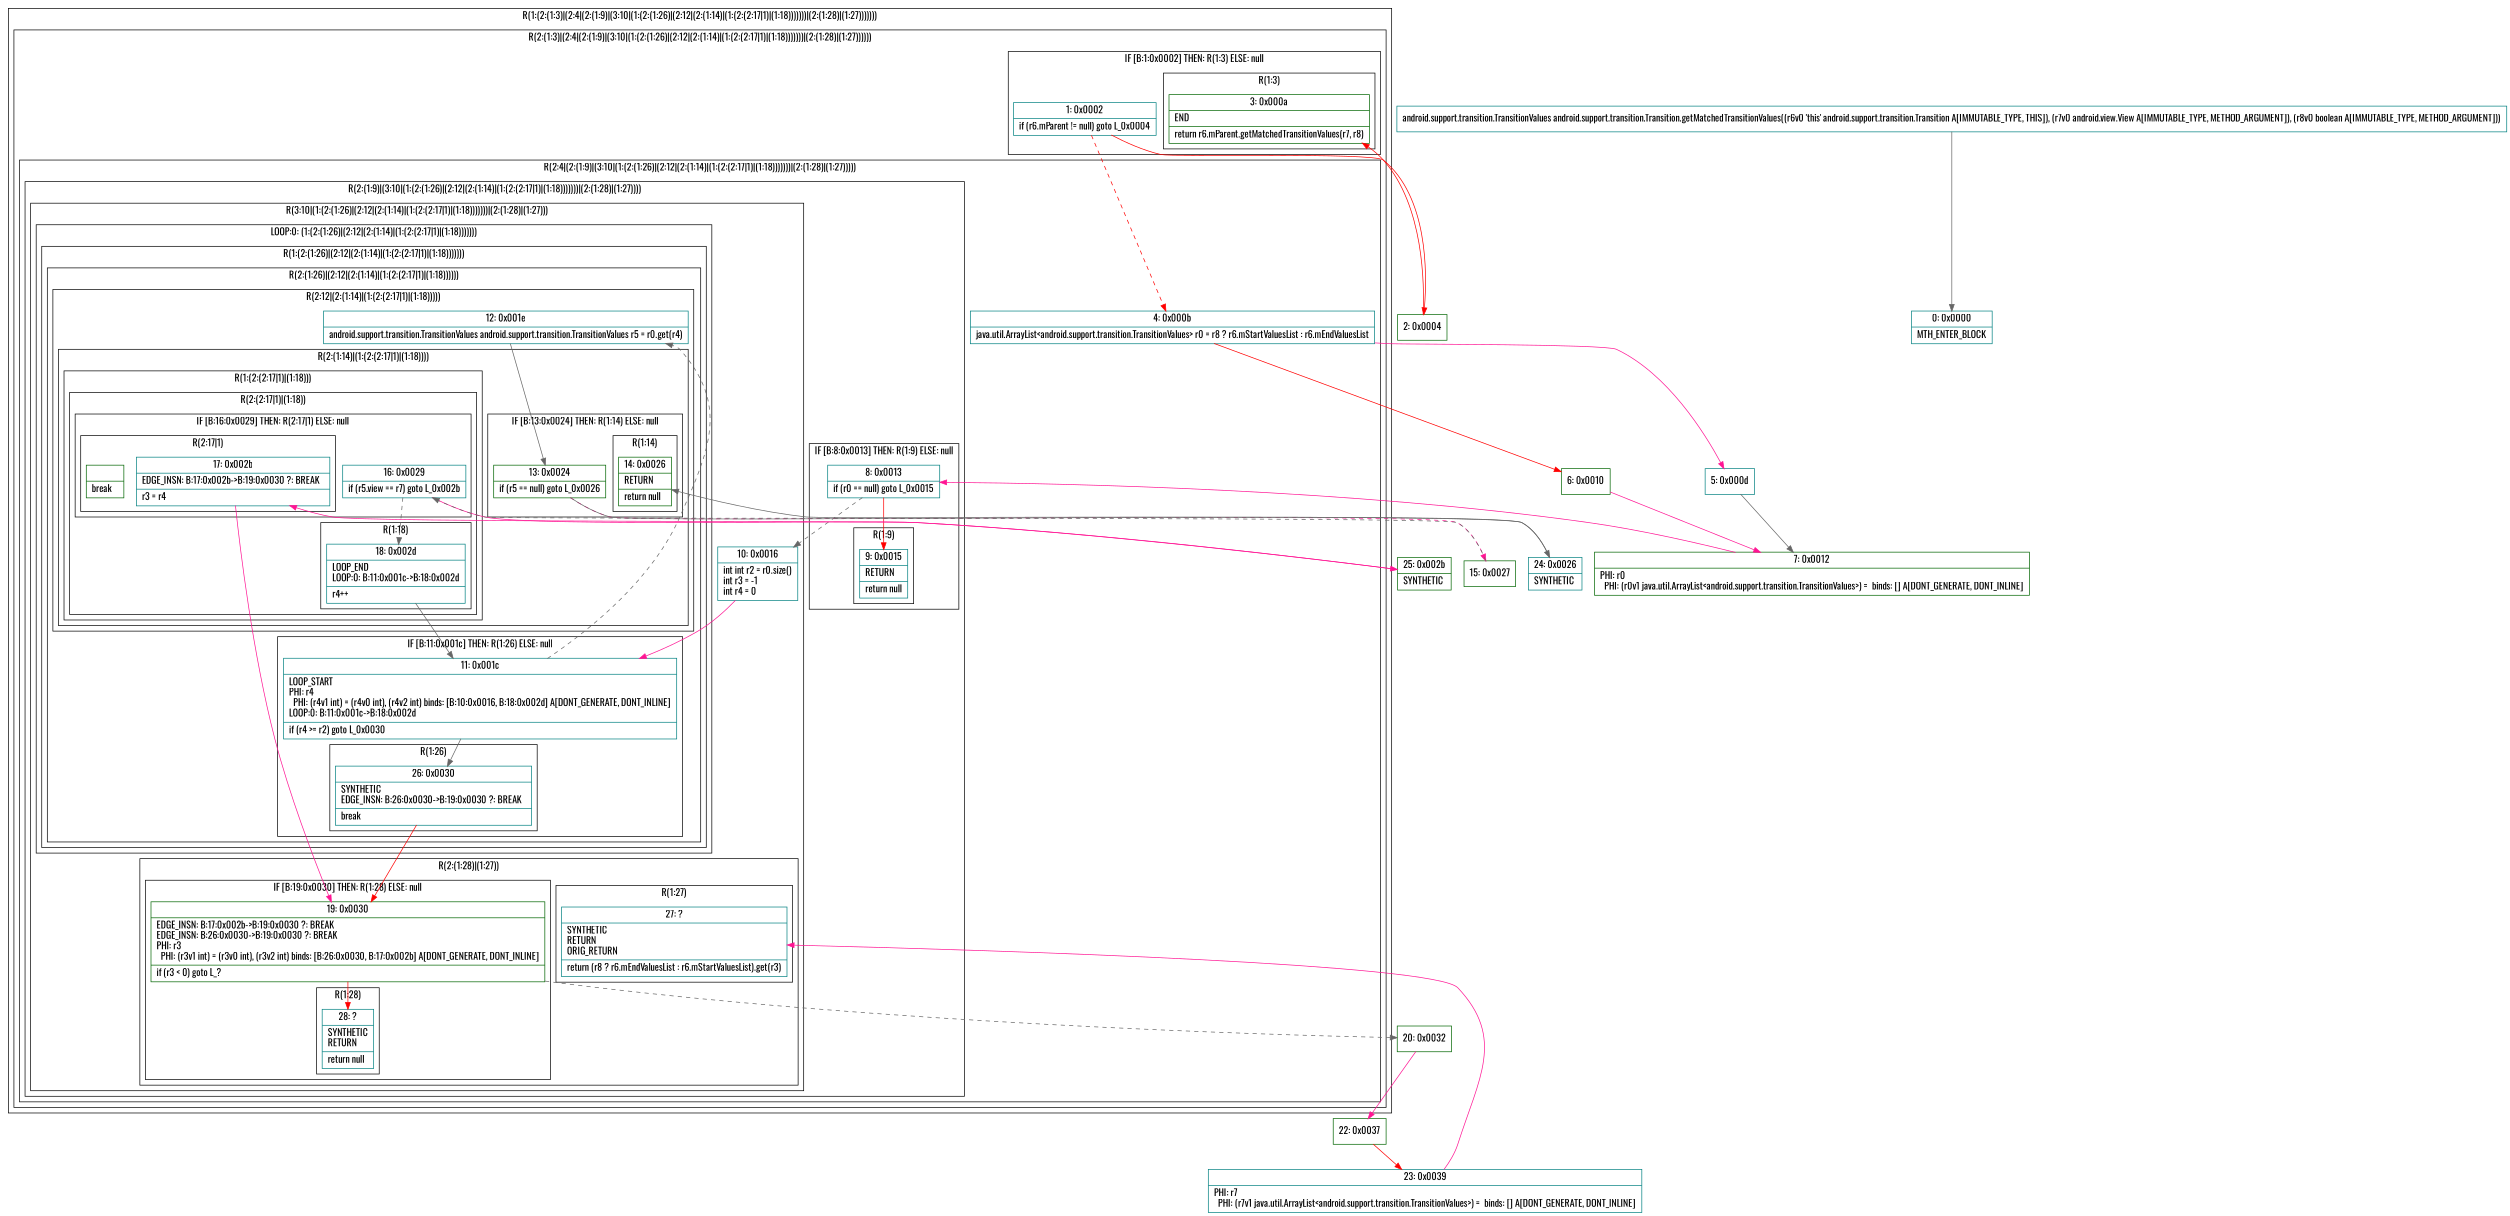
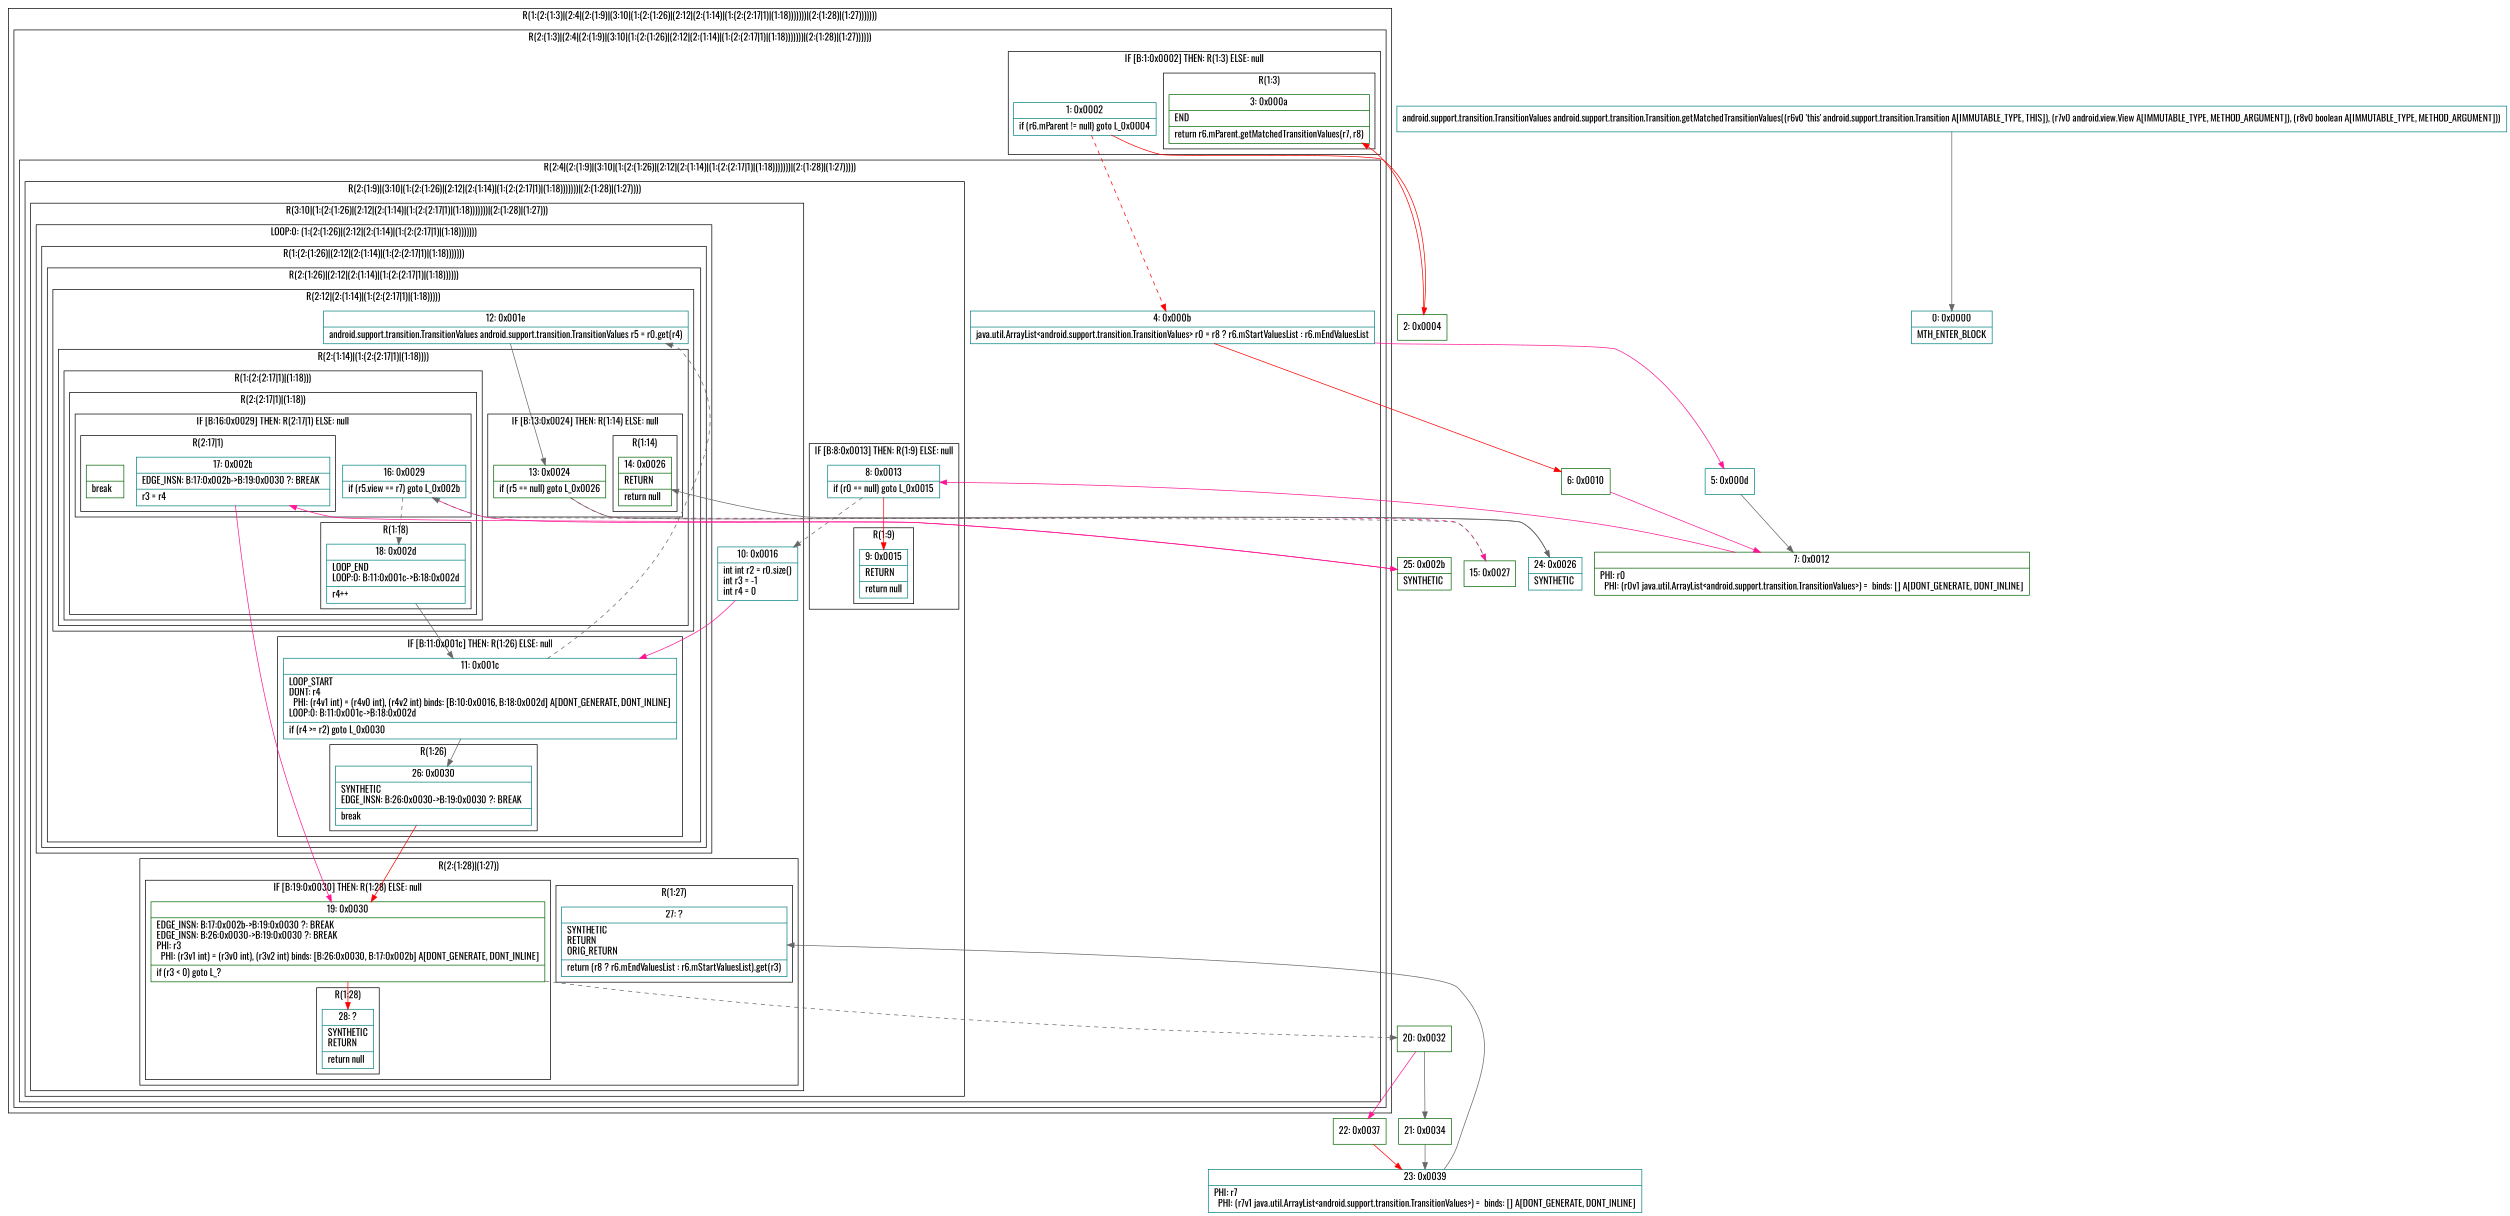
node "11: 0x001c": text "PHI: r4" -> "DONT: r4"
edge "23: 0x0039" -> "27: ?": color deeppink -> gray40
node "21: 0x0034": added
